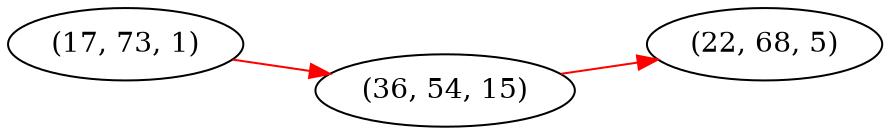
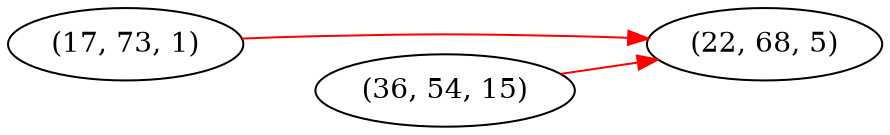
edge "(17, 73, 1)" -> "(36, 54, 15)": now "(17, 73, 1)" -> "(22, 68, 5)"
